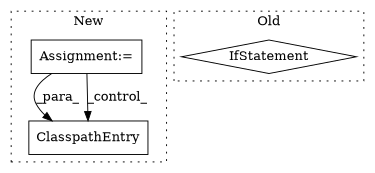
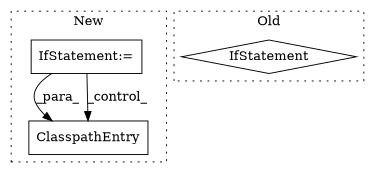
node "Assignment:=": label "Assignment:=" -> "IfStatement:="
